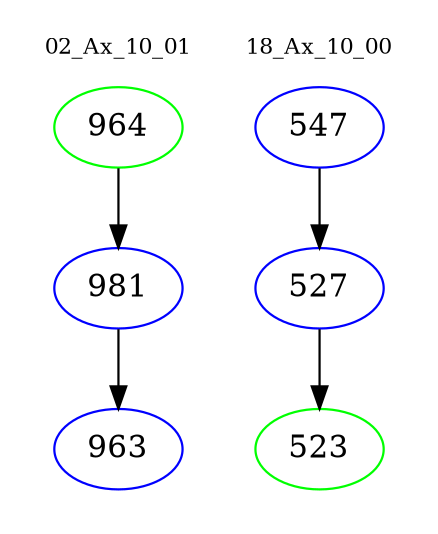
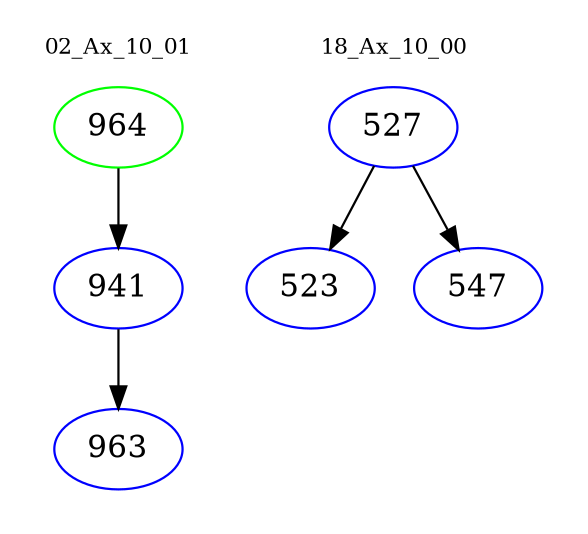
edge "547" -> "527": reversed
node "981": label "981" -> "941"
node "523": color green -> blue
